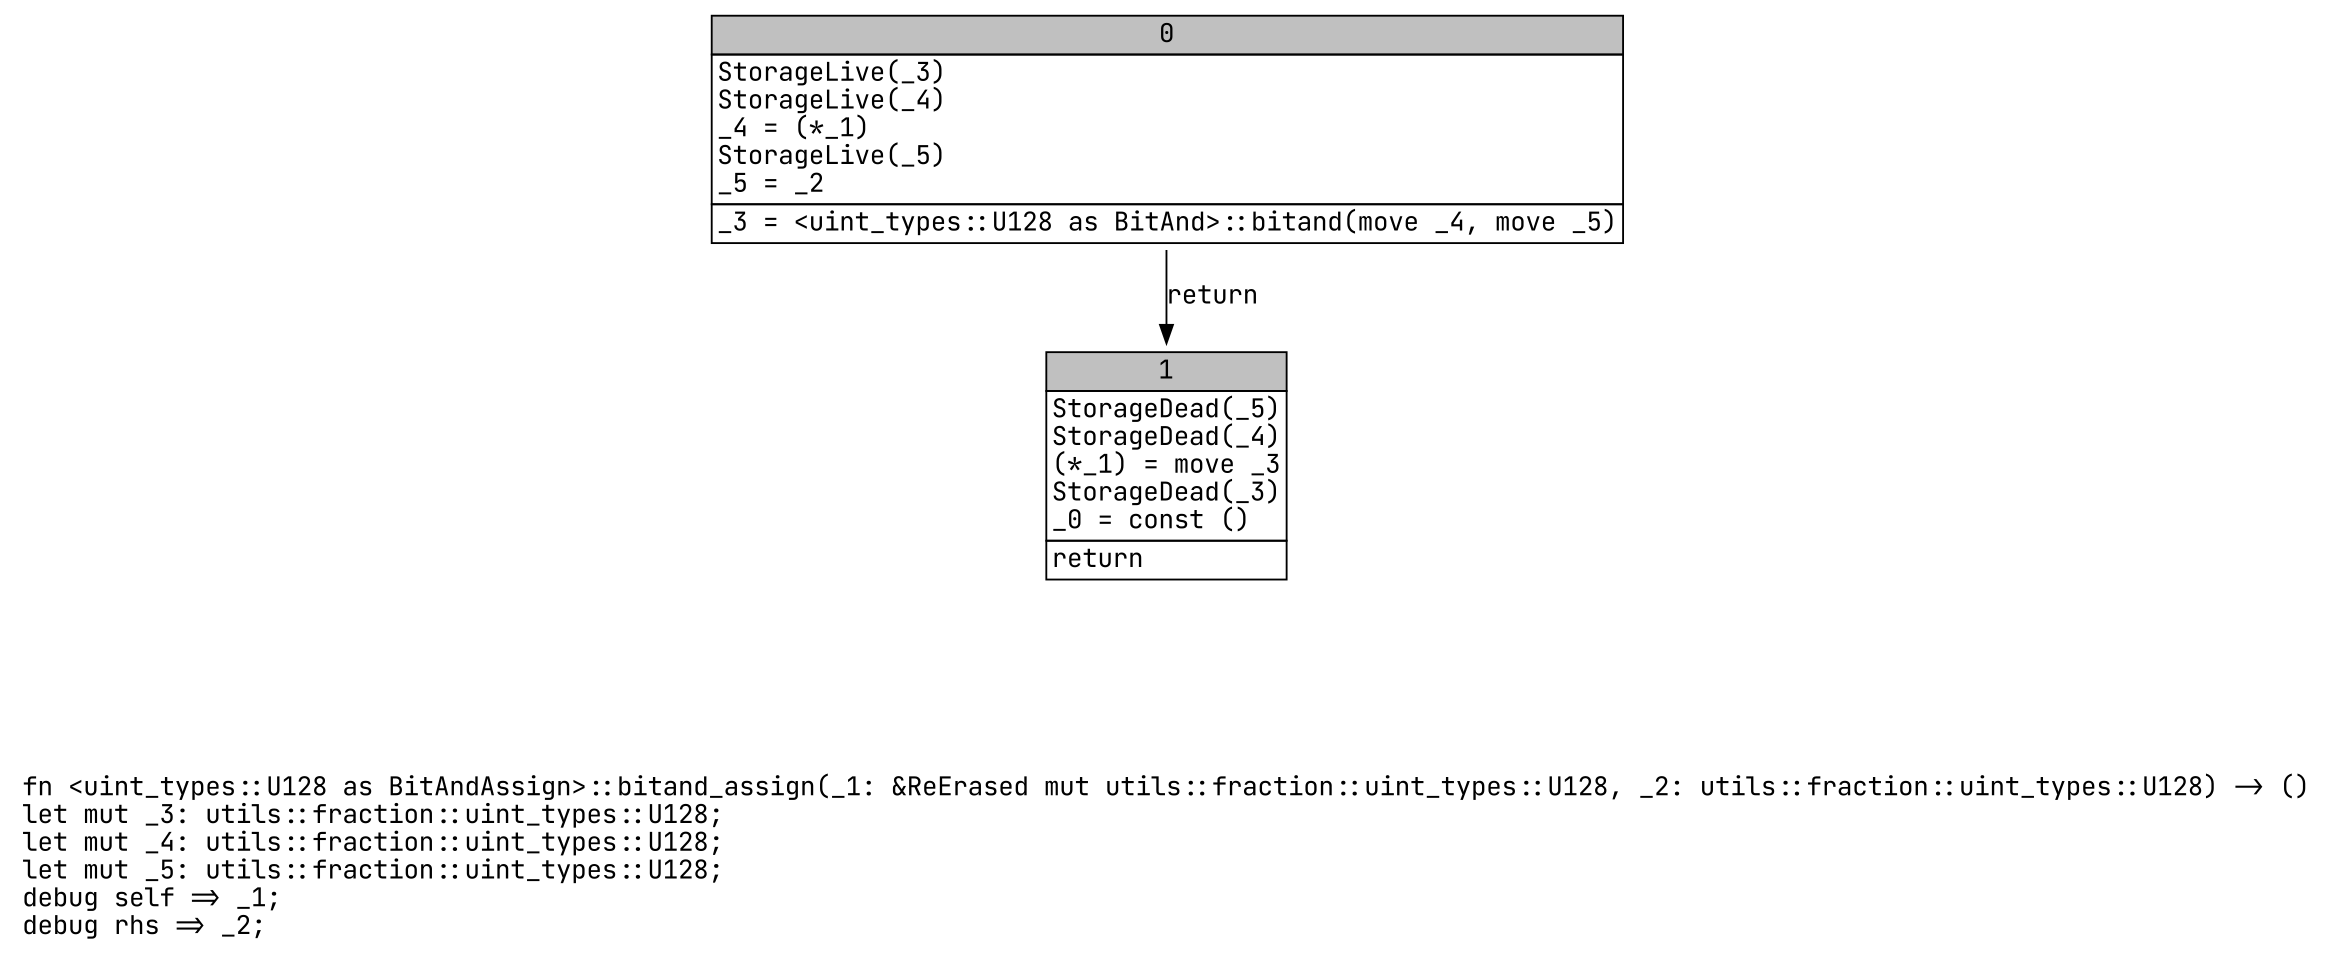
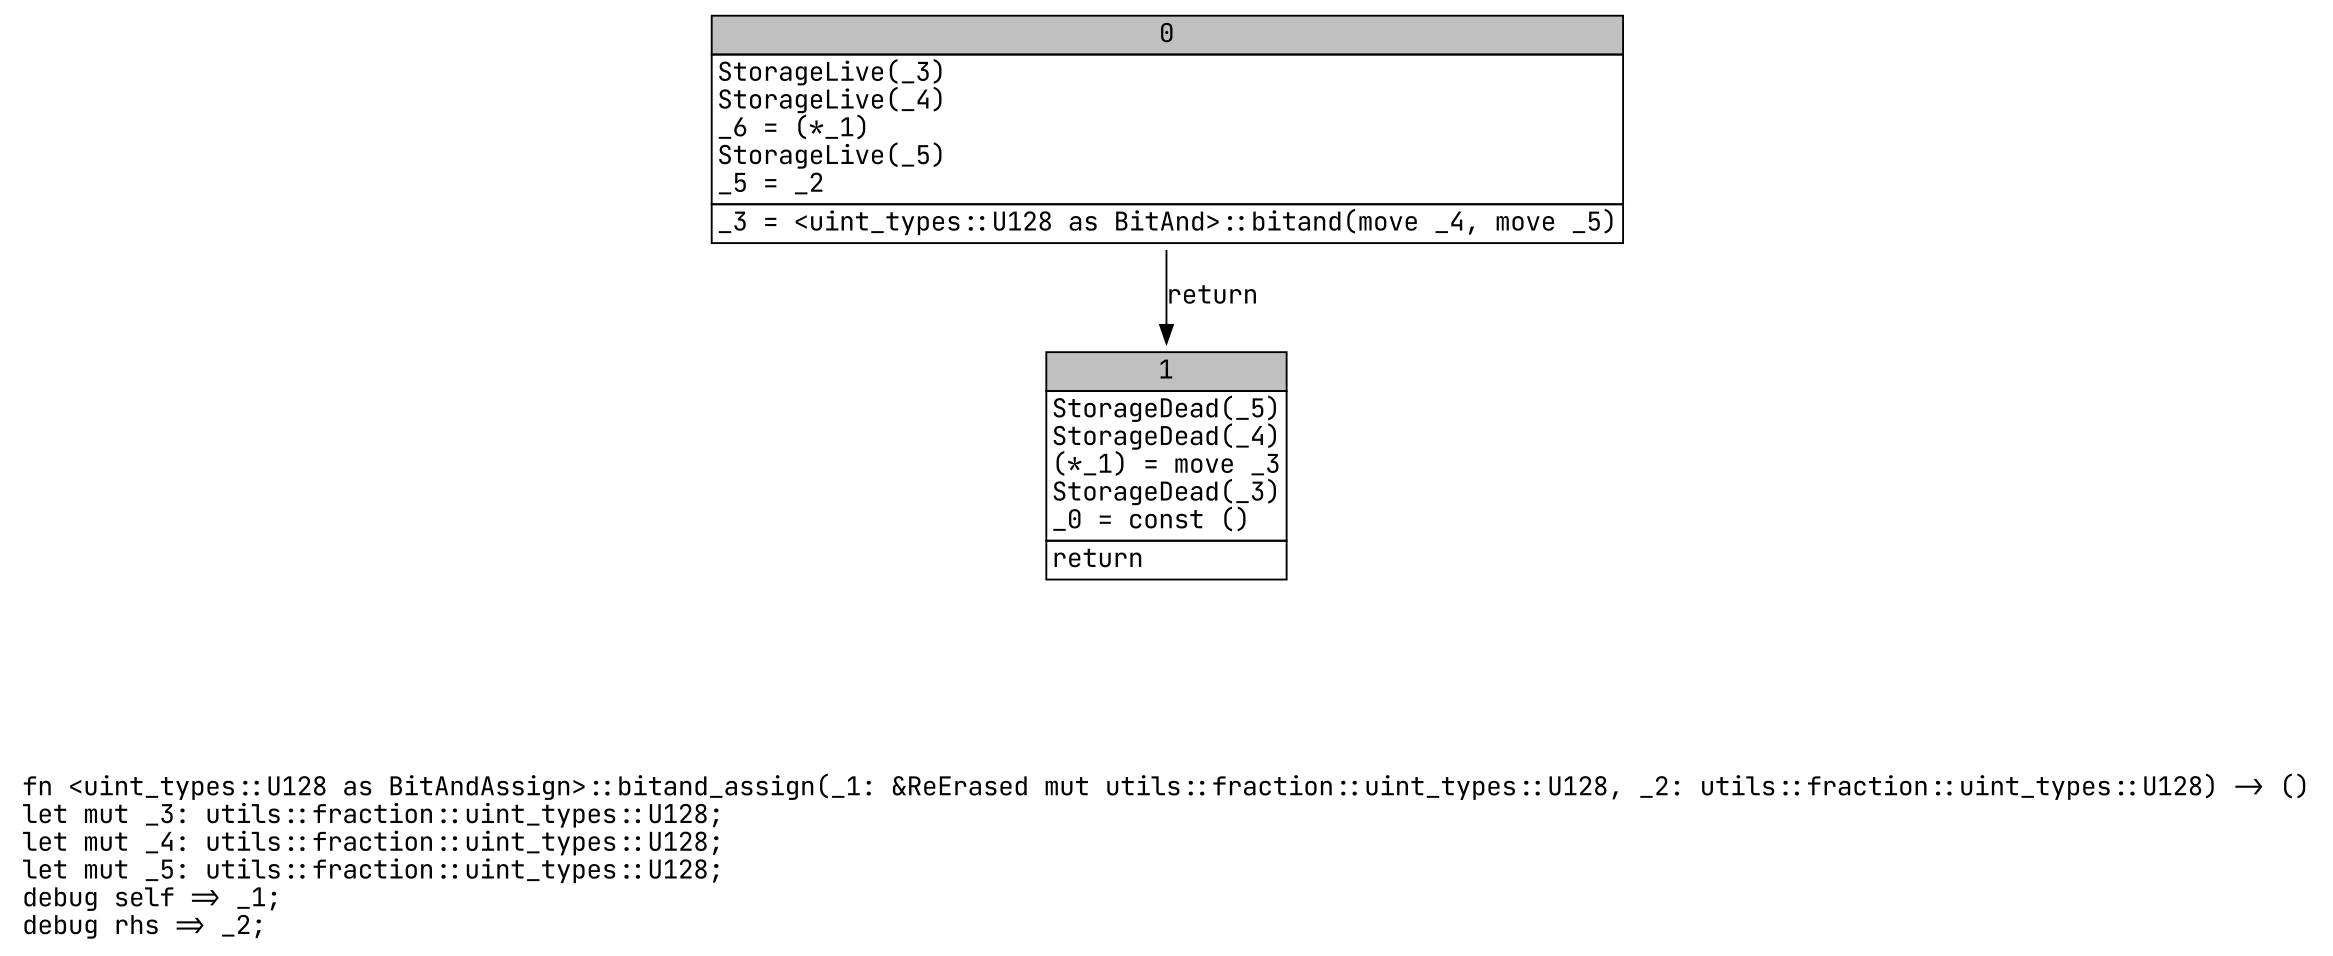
node "0": text "_4 = (*_1)" -> "_6 = (*_1)"
